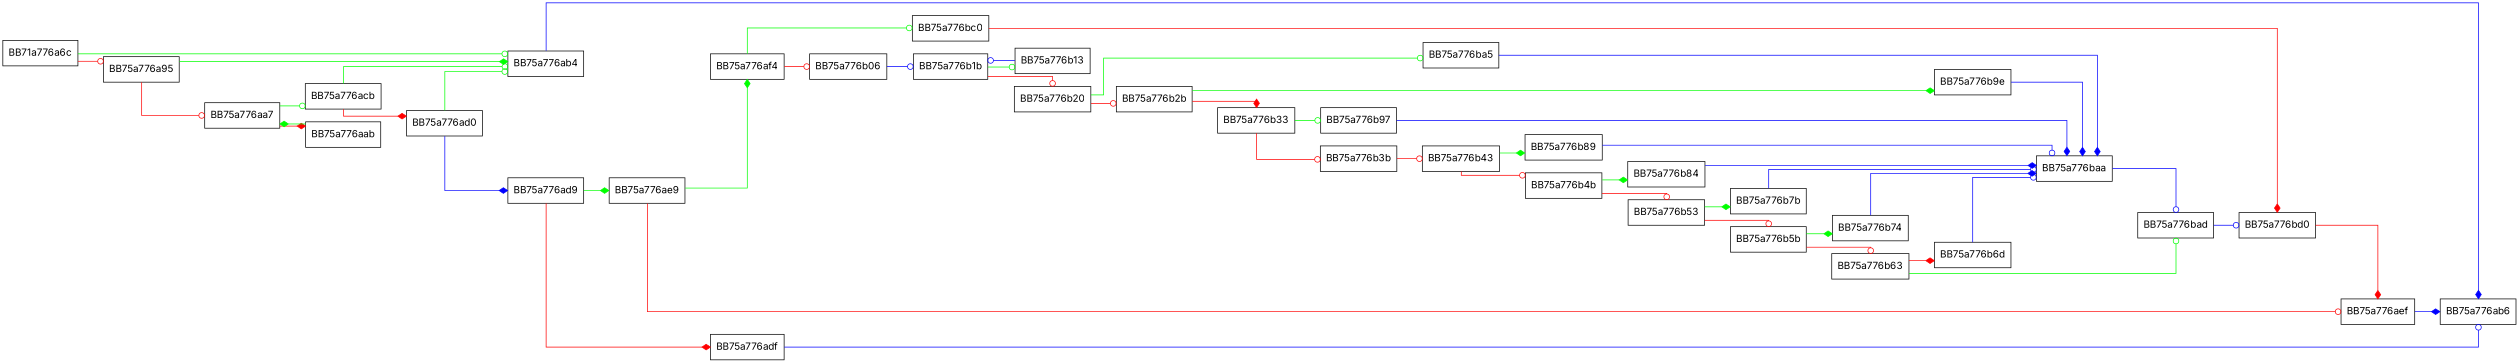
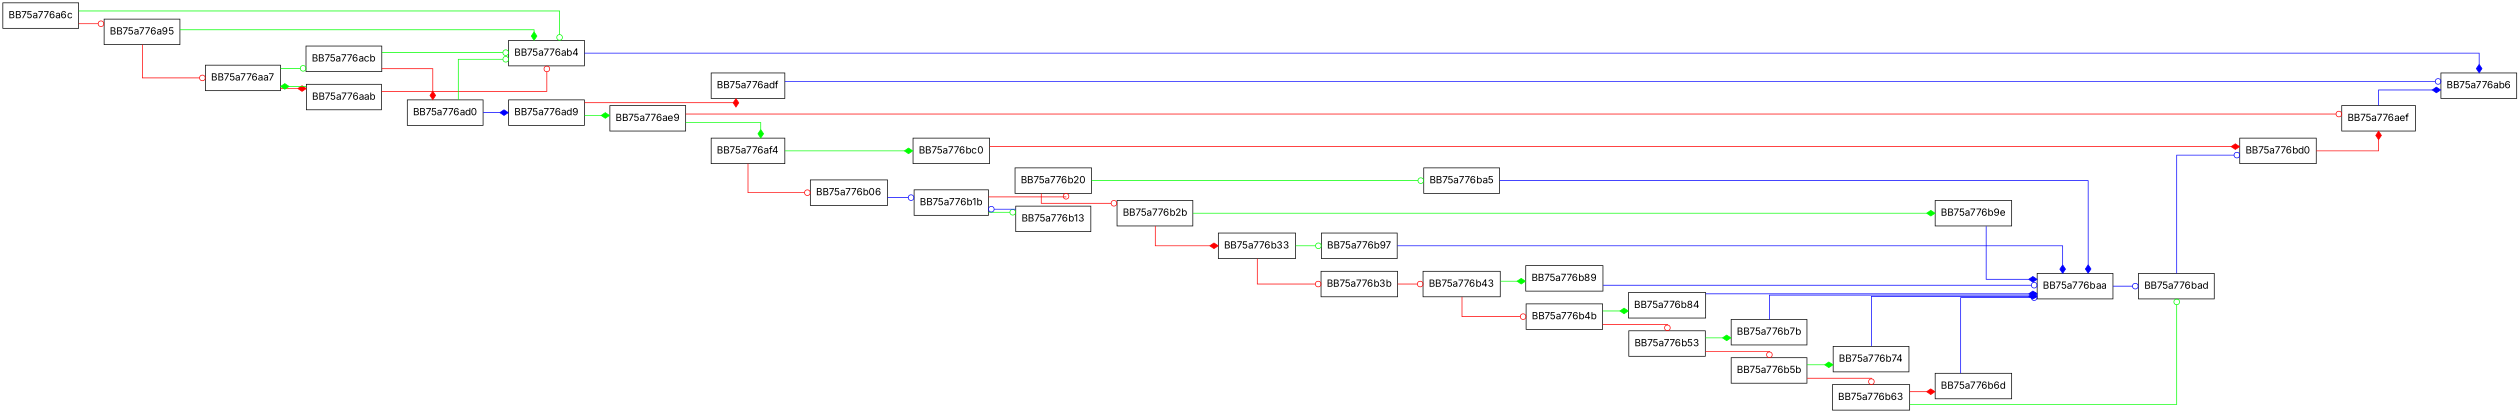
edge "BB75a776af4" -> "BB75a776bc0": arrowhead odot -> diamond
node "BB71a776a6c": label "BB71a776a6c" -> "BB75a776a6c"
edge "BB75a776aab" -> "BB75a776ab4": added
